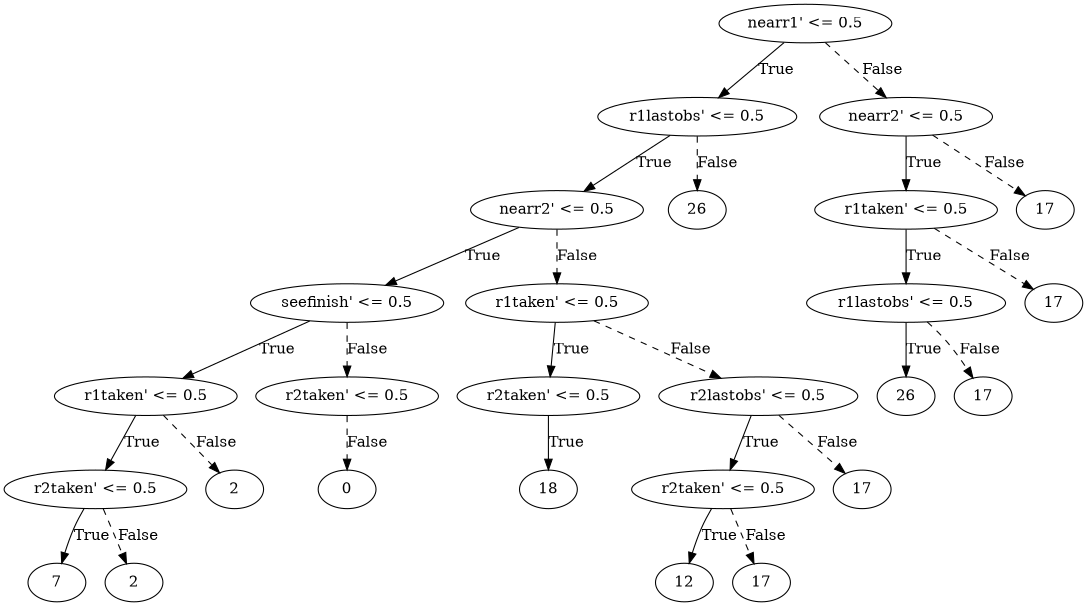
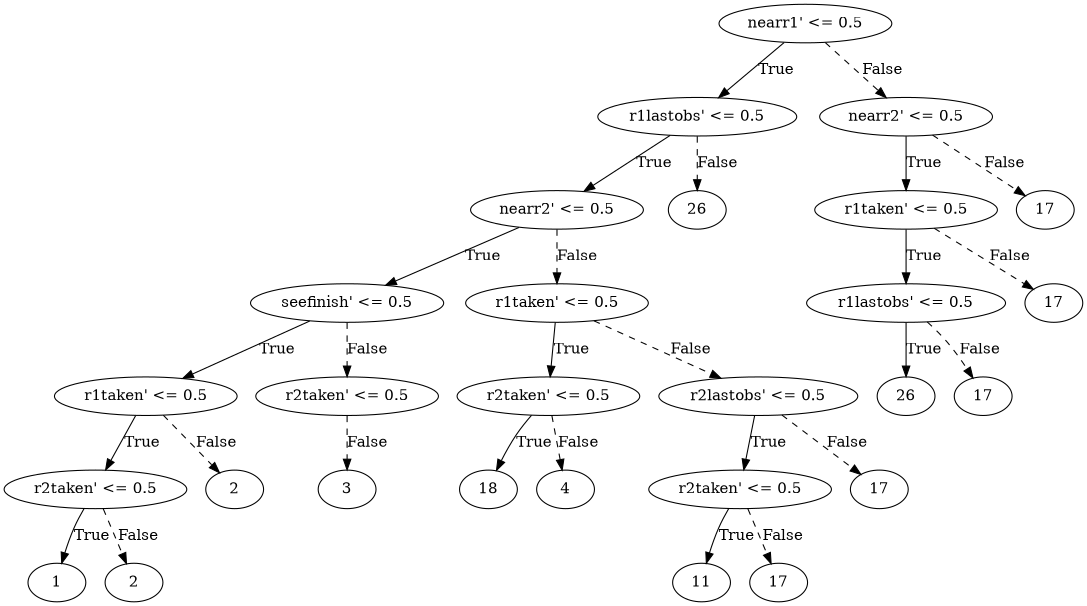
node "0": label "0" -> "3"
node "4": added
node "7": label "7" -> "1"
node "12": label "12" -> "11"
